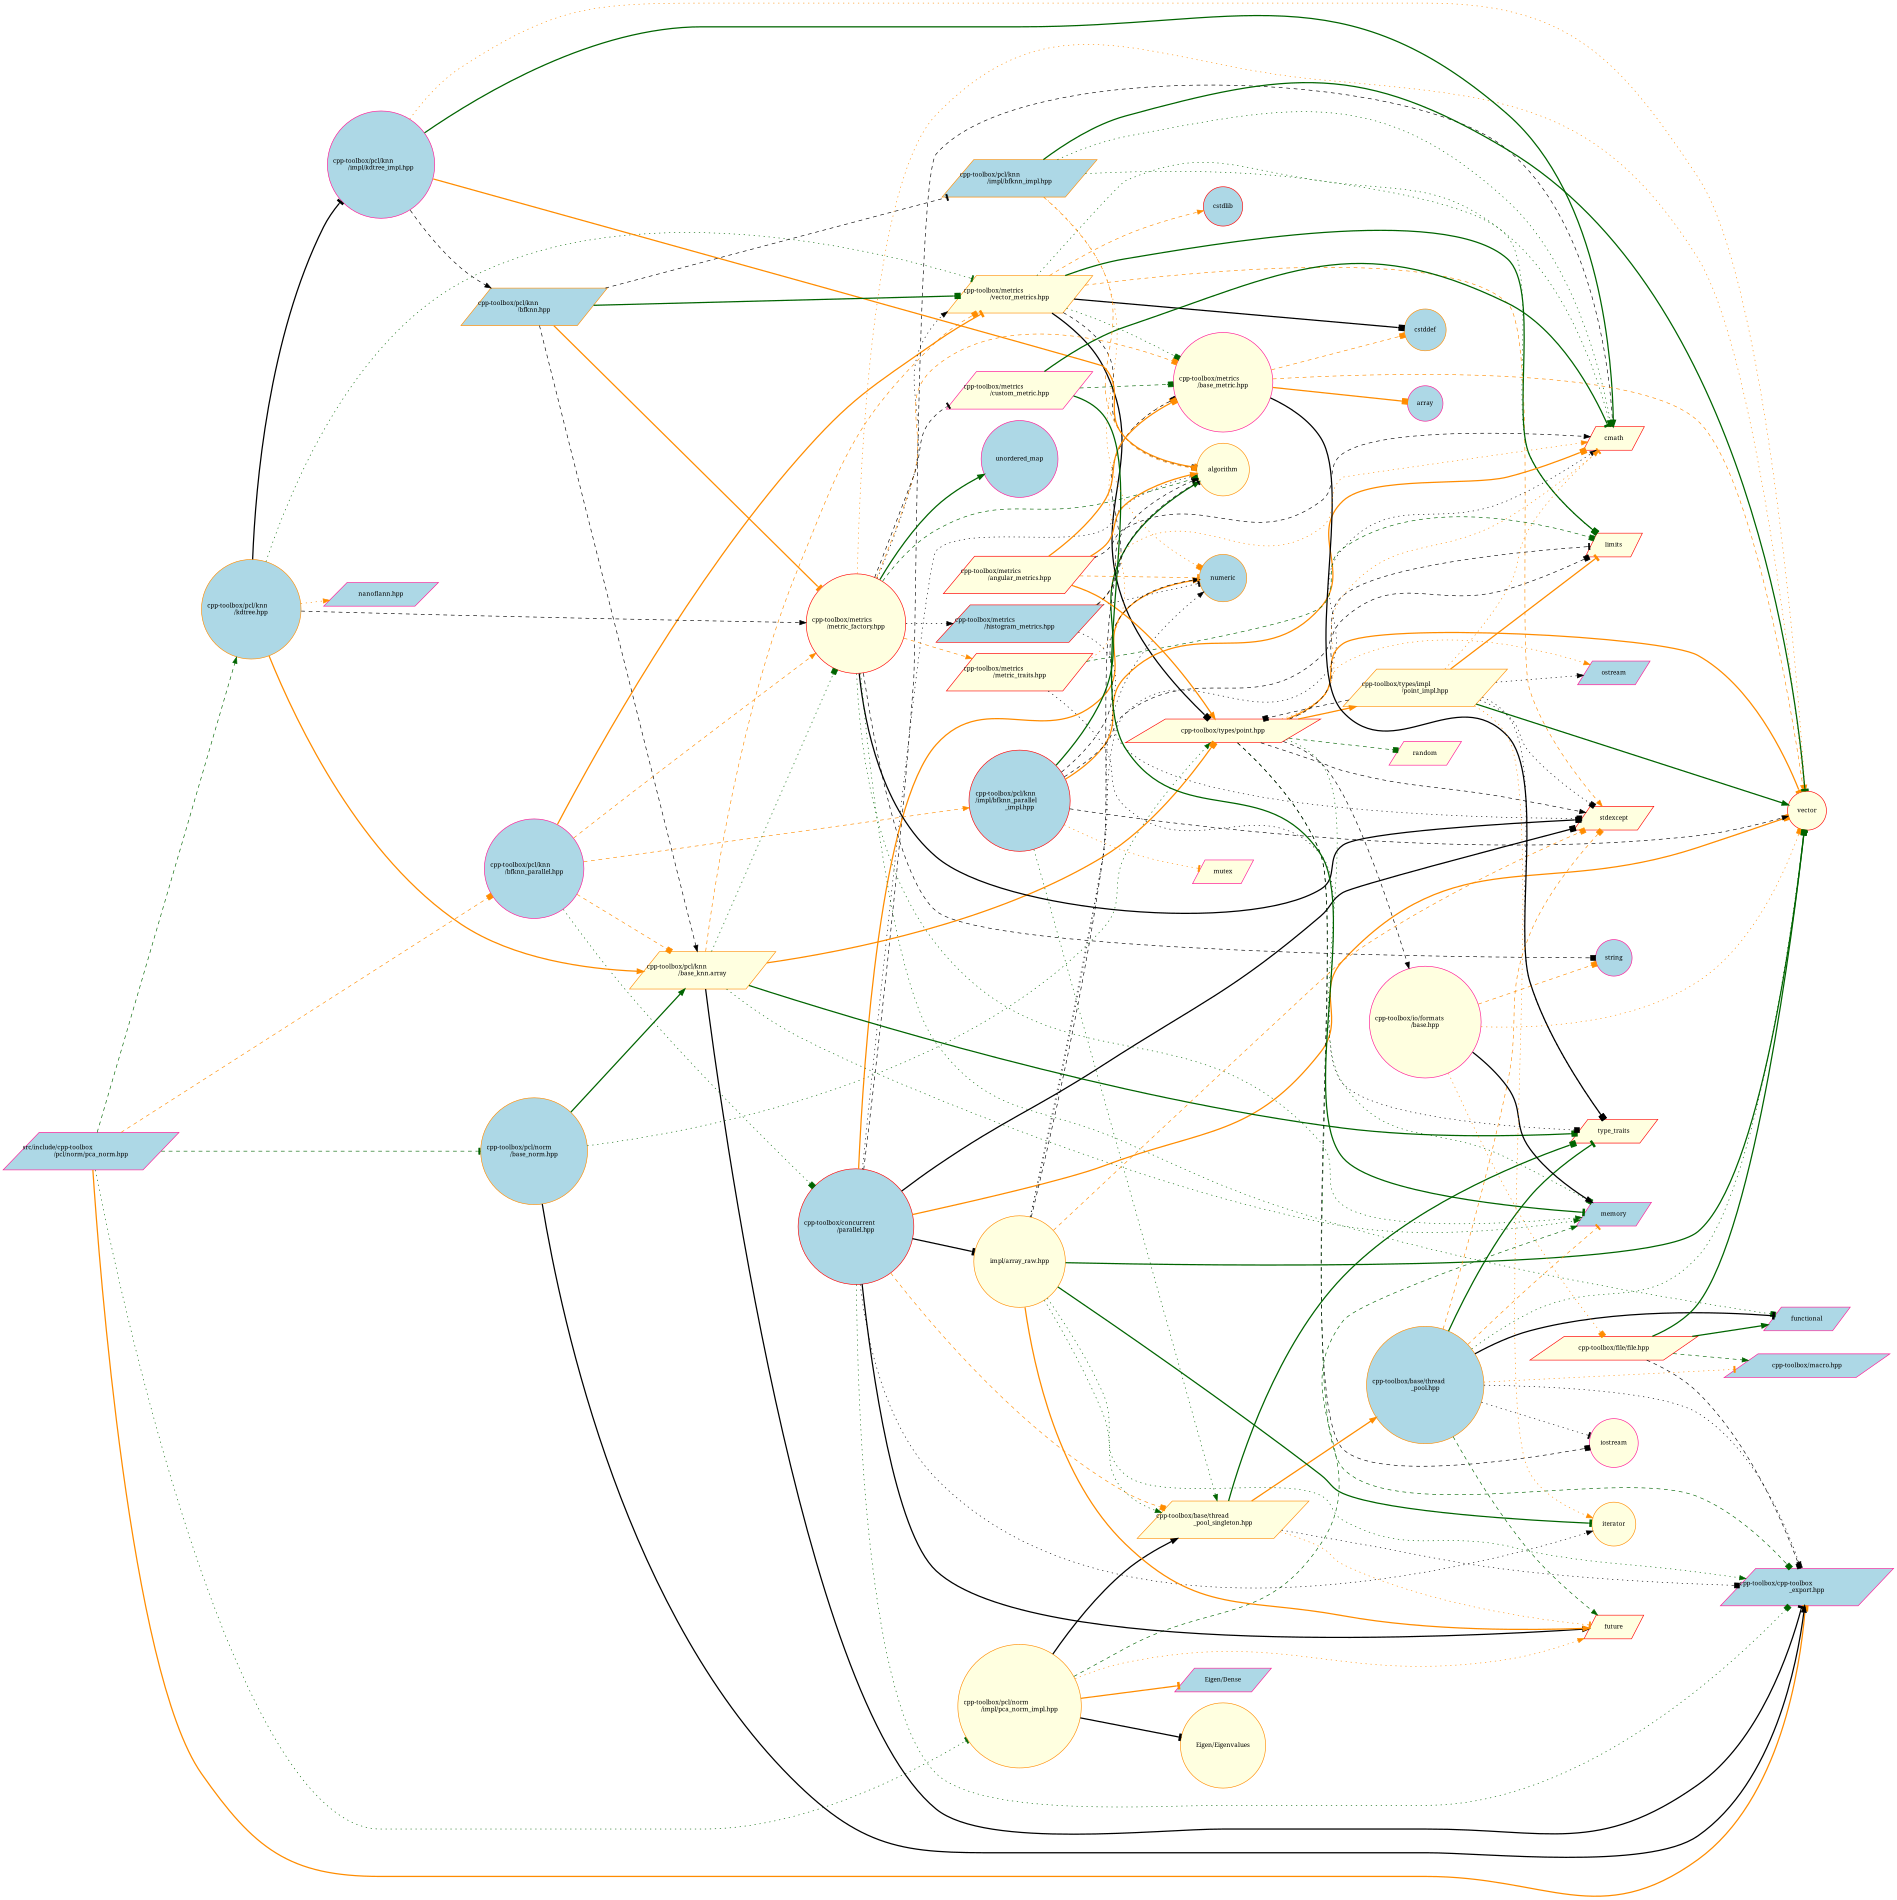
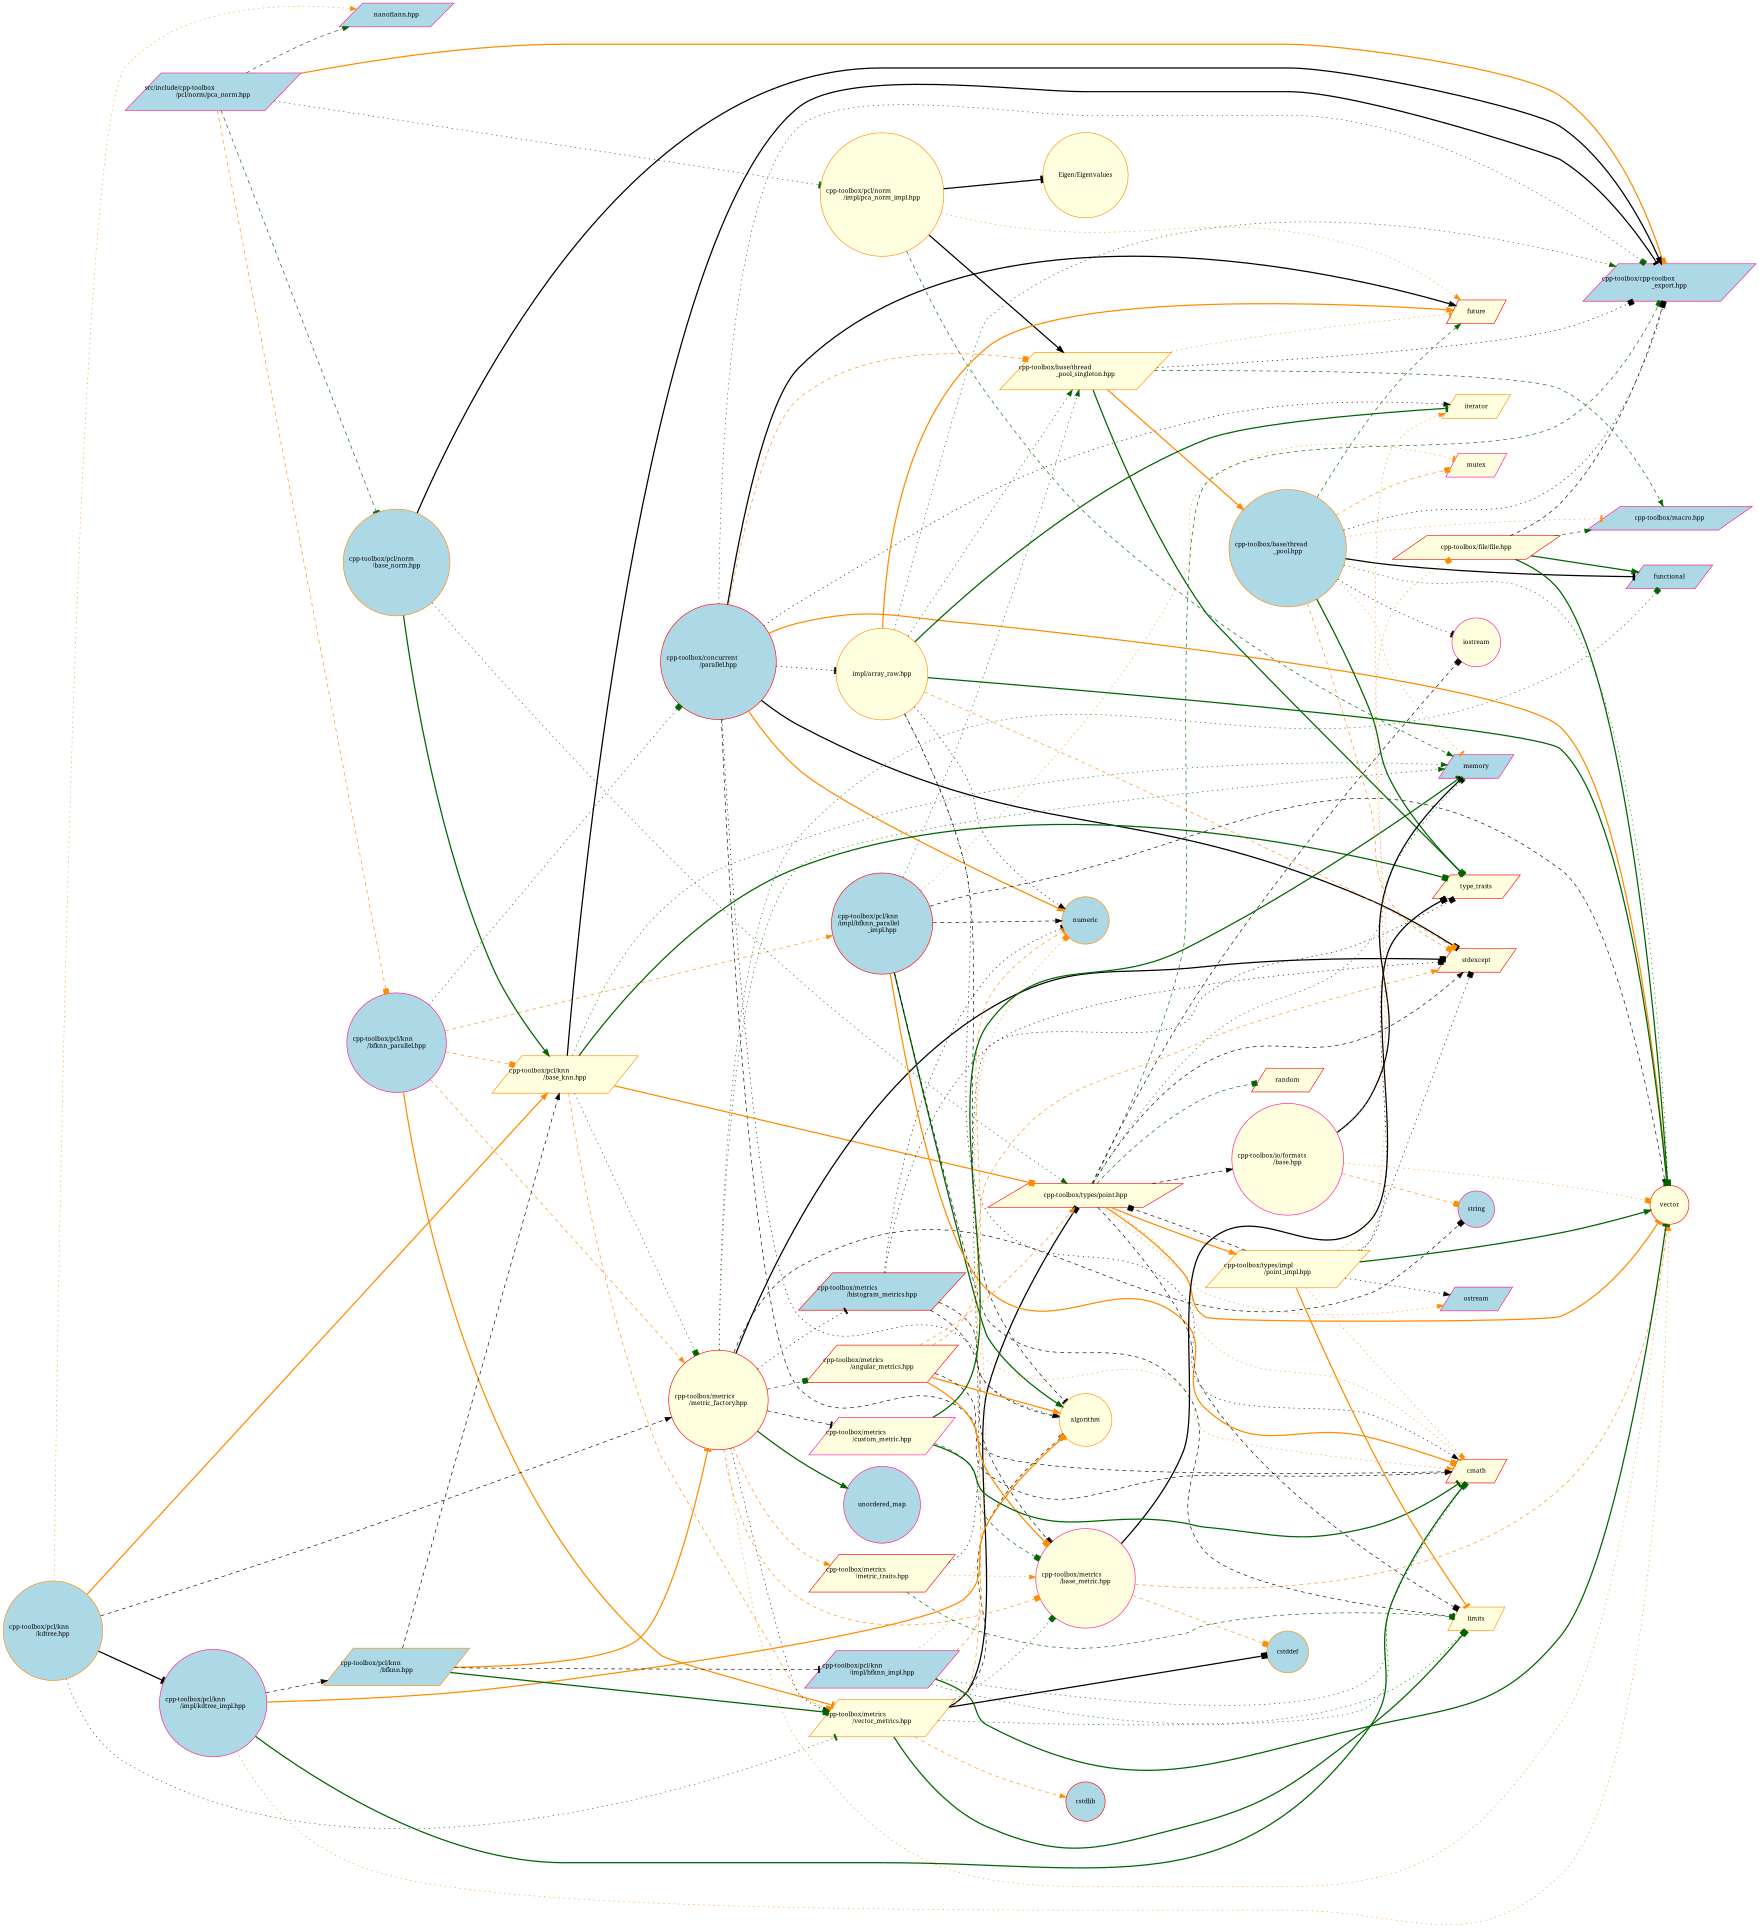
node "cpp-toolbox/pcl/knn /impl/bfknn_impl.hpp": color darkorange -> deeppink
edge "cpp-toolbox/base/thread _pool_singleton.hpp" -> "cpp-toolbox/macro.hpp": added
node "array": removed
edge "cpp-toolbox/base/thread _pool.hpp" -> "mutex": added
edge "cpp-toolbox/metrics /metric_factory.hpp" -> "algorithm": now "cpp-toolbox/metrics /metric_factory.hpp" -> "cpp-toolbox/metrics /angular_metrics.hpp"
node "limits": color red -> darkorange
edge "cpp-toolbox/metrics /metric_factory.hpp" -> "cpp-toolbox/metrics /histogram_metrics.hpp": arrowhead normal -> tee
edge "cpp-toolbox/metrics /angular_metrics.hpp" -> "cpp-toolbox/types/point.hpp": style bold -> dashed
node "random": color deeppink -> red
edge "src/include/cpp-toolbox /pcl/norm/pca_norm.hpp" -> "cpp-toolbox/pcl/knn /kdtree.hpp": now "src/include/cpp-toolbox /pcl/norm/pca_norm.hpp" -> "nanoflann.hpp"
node "cpp-toolbox/pcl/knn /base_knn.array": label "cpp-toolbox/pcl/knn /base_knn.array" -> "cpp-toolbox/pcl/knn /base_knn.hpp"
edge "cpp-toolbox/io/formats /base.hpp" -> "memory": arrowhead normal -> tee
edge "cpp-toolbox/concurrent /parallel.hpp" -> "impl/array_raw.hpp": style bold -> dotted
edge "cpp-toolbox/base/thread _pool.hpp" -> "memory": style dashed -> dotted
node "iterator": shape circle -> parallelogram
node "Eigen/Dense": removed
